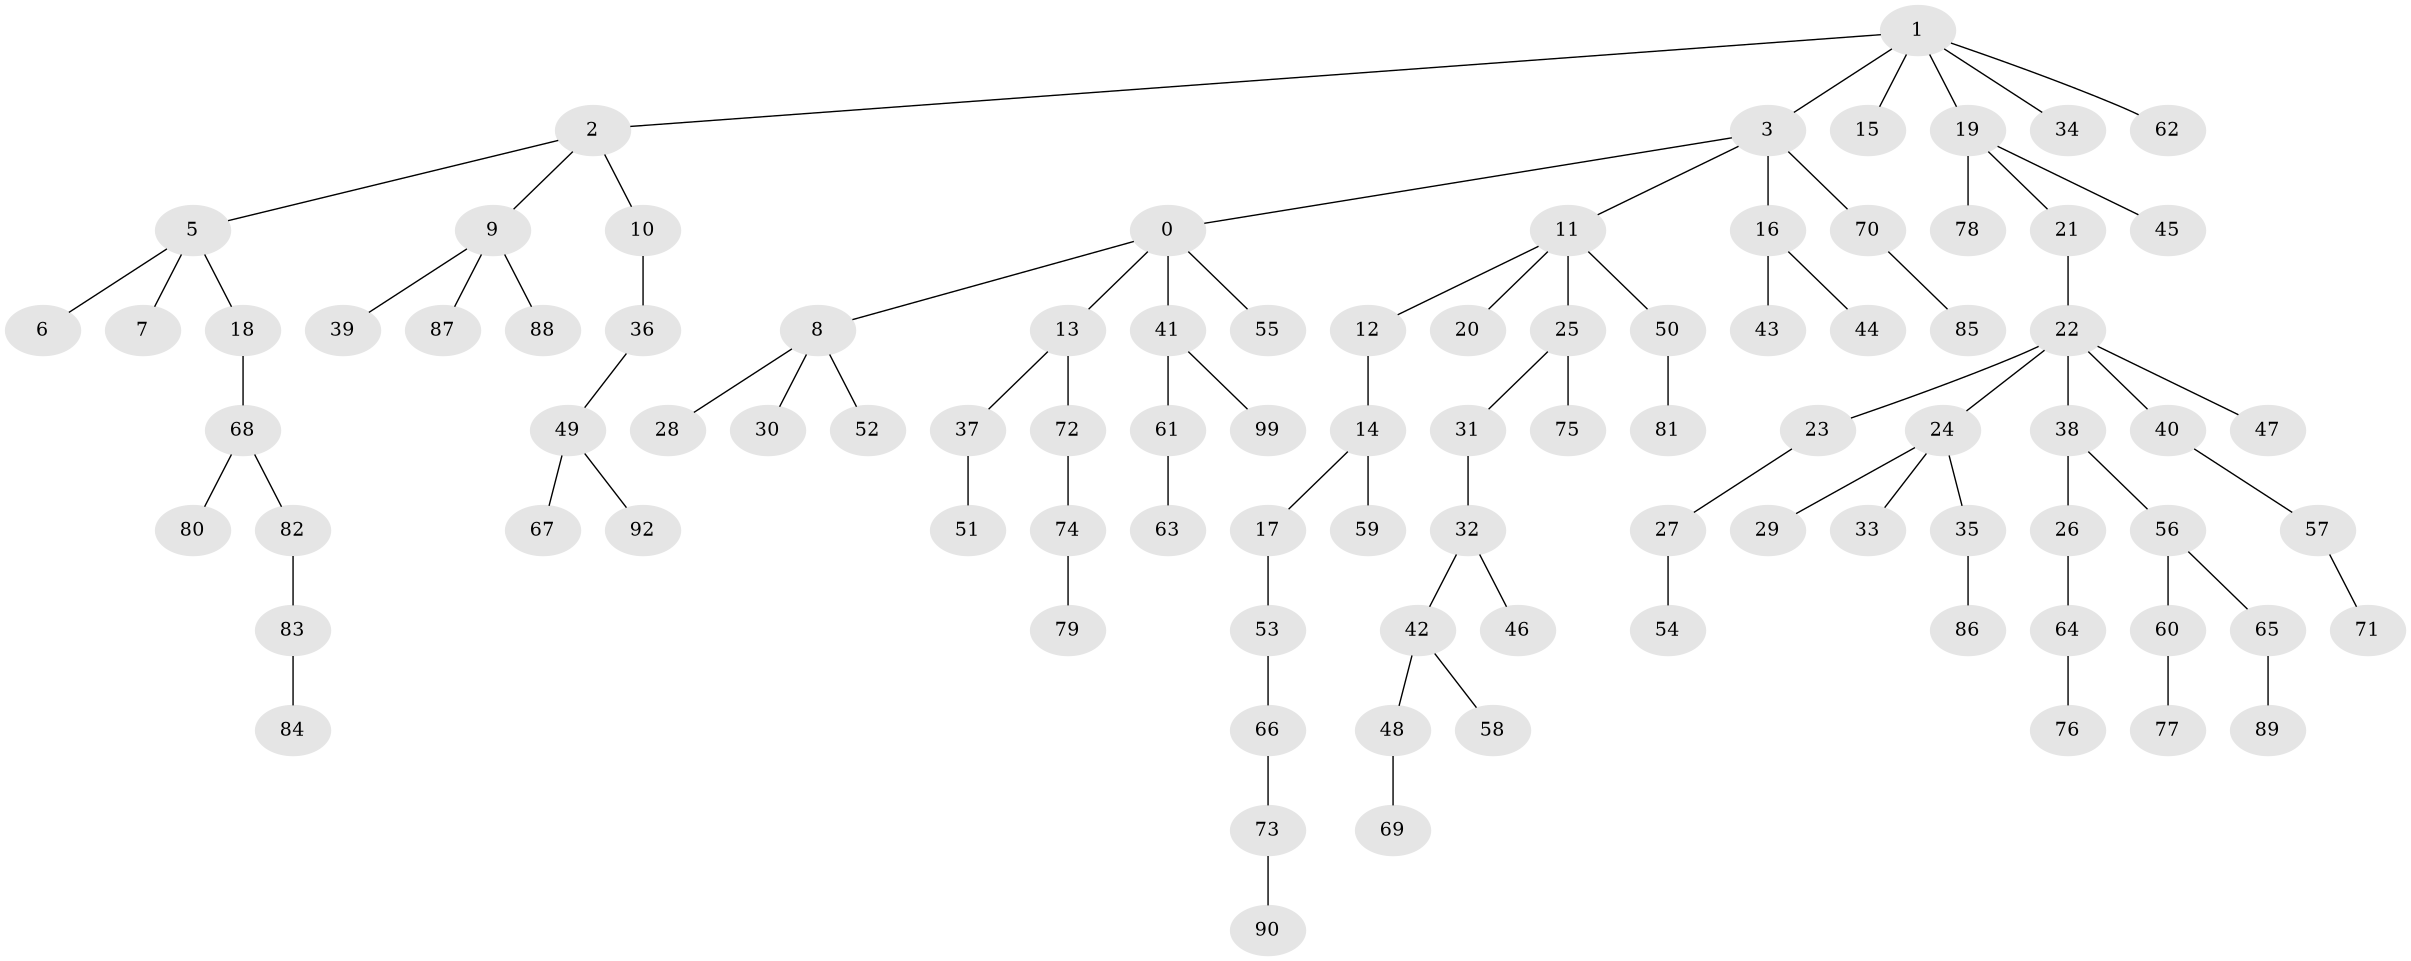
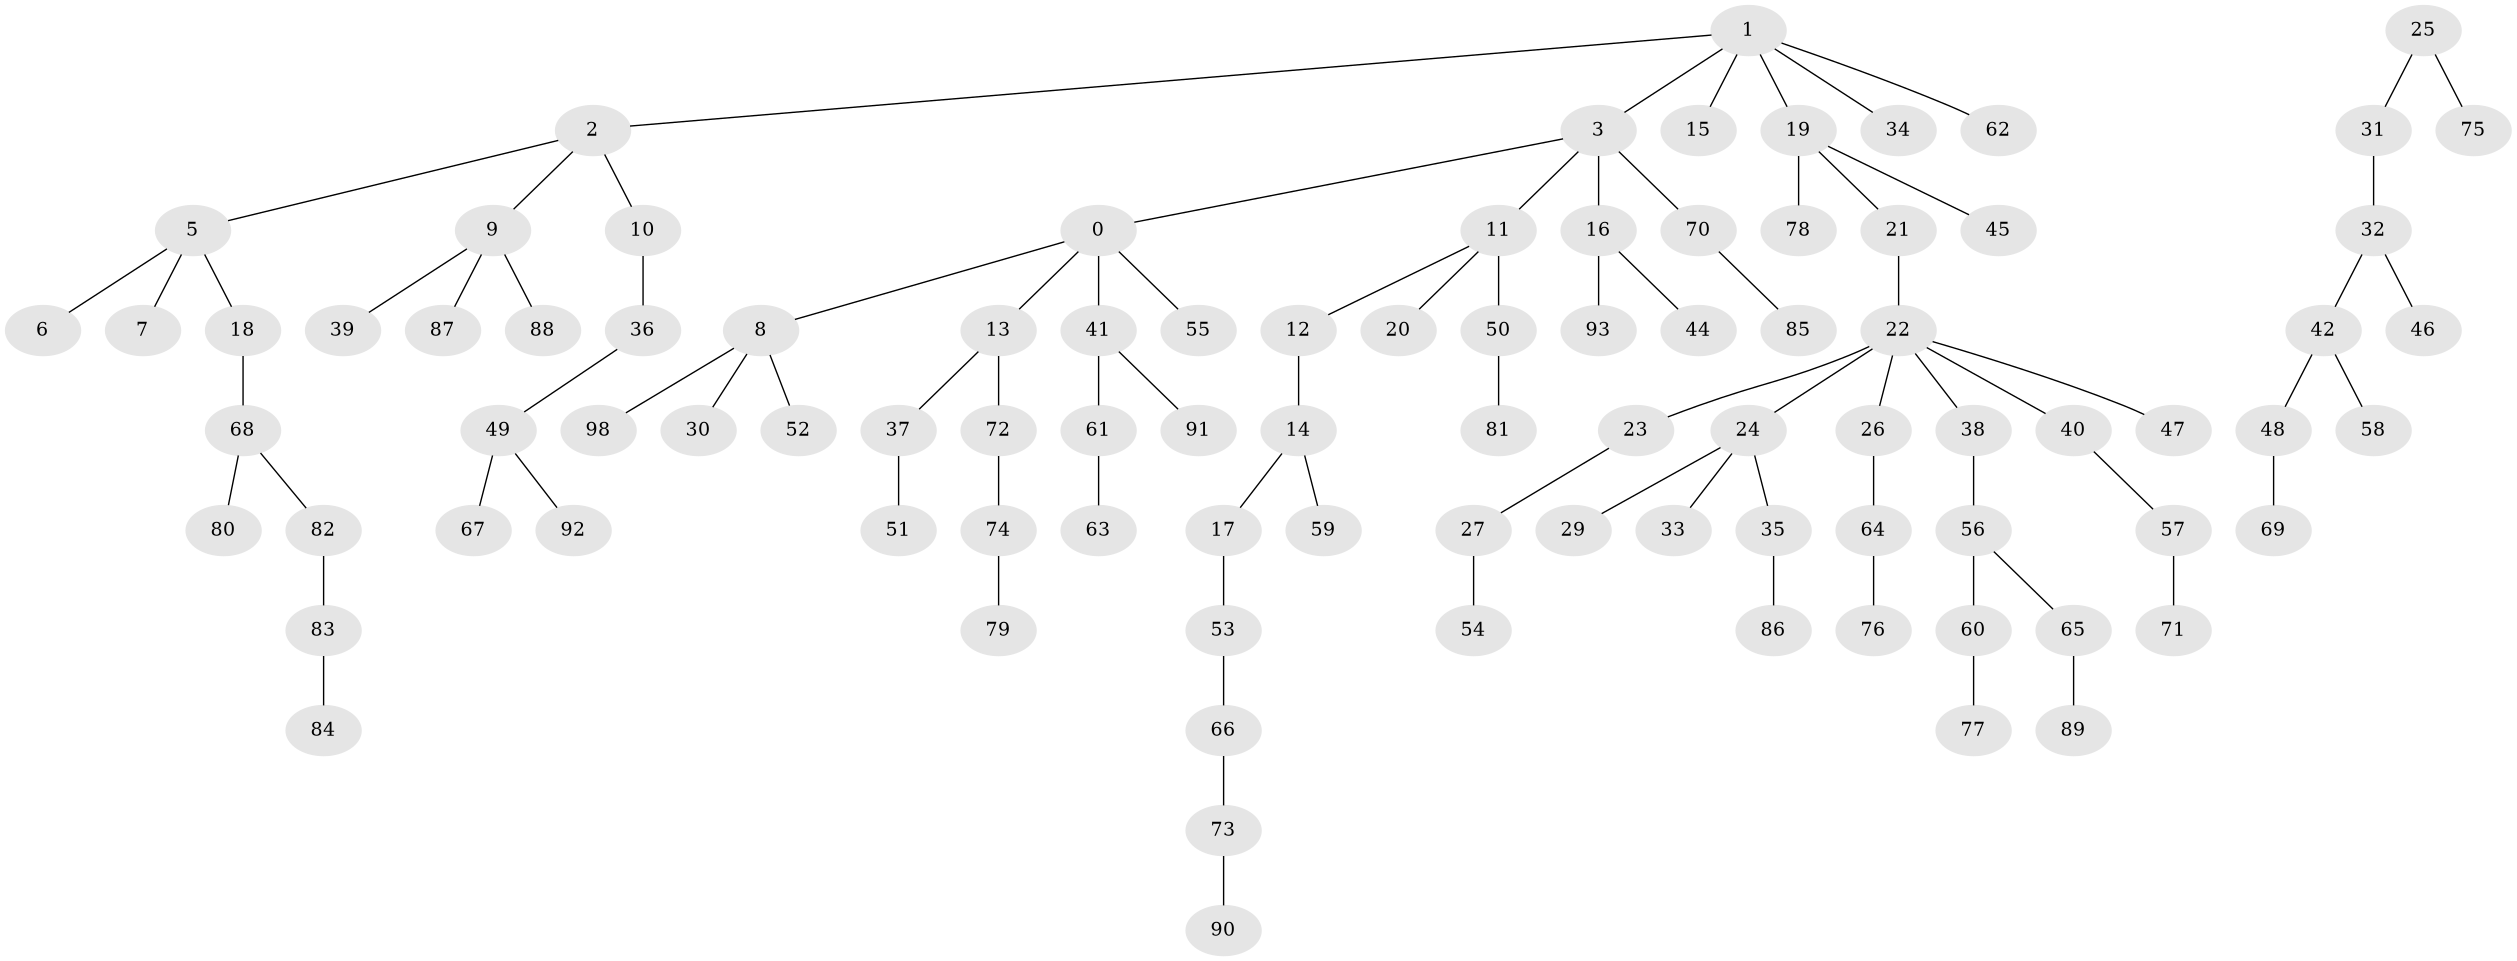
edge "11" -- "25": removed
node "43": label "43" -> "93"
node "28": label "28" -> "98"
node "99": label "99" -> "91"
edge "38" -- "26": now "22" -- "26"
